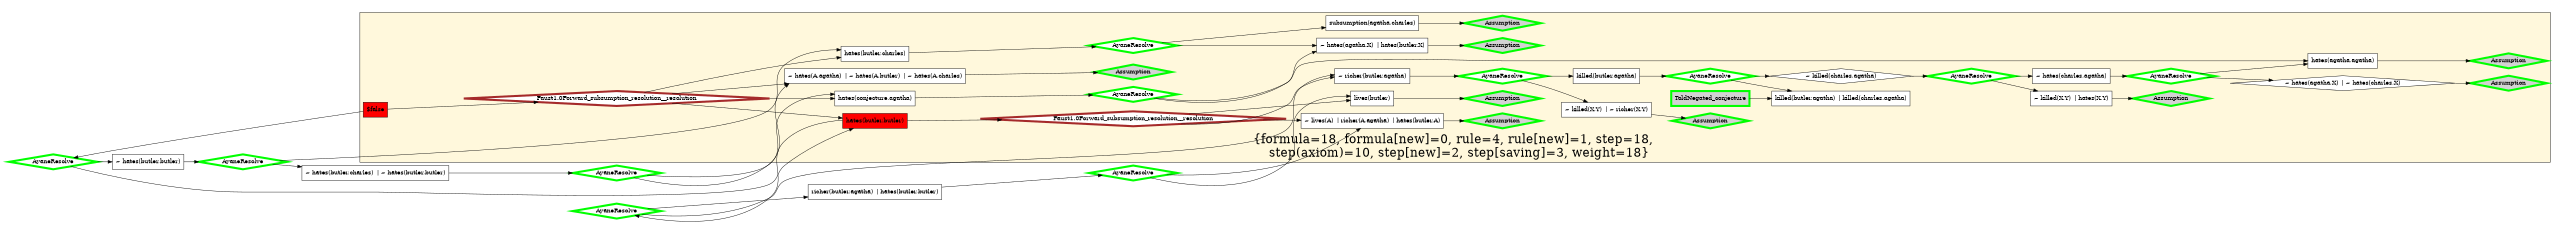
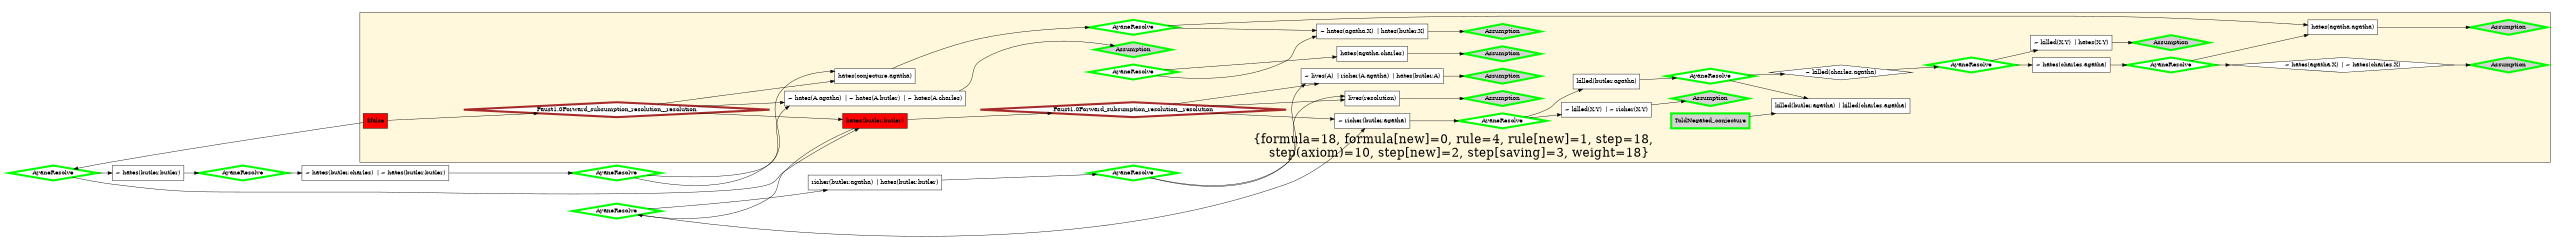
node "subsumption(agatha,charles)": label "subsumption(agatha,charles)" -> "hates(agatha,charles)"
node "hates(butler,charles)": removed
node "lives(butler)": label "lives(butler)" -> "lives(resolution)"
